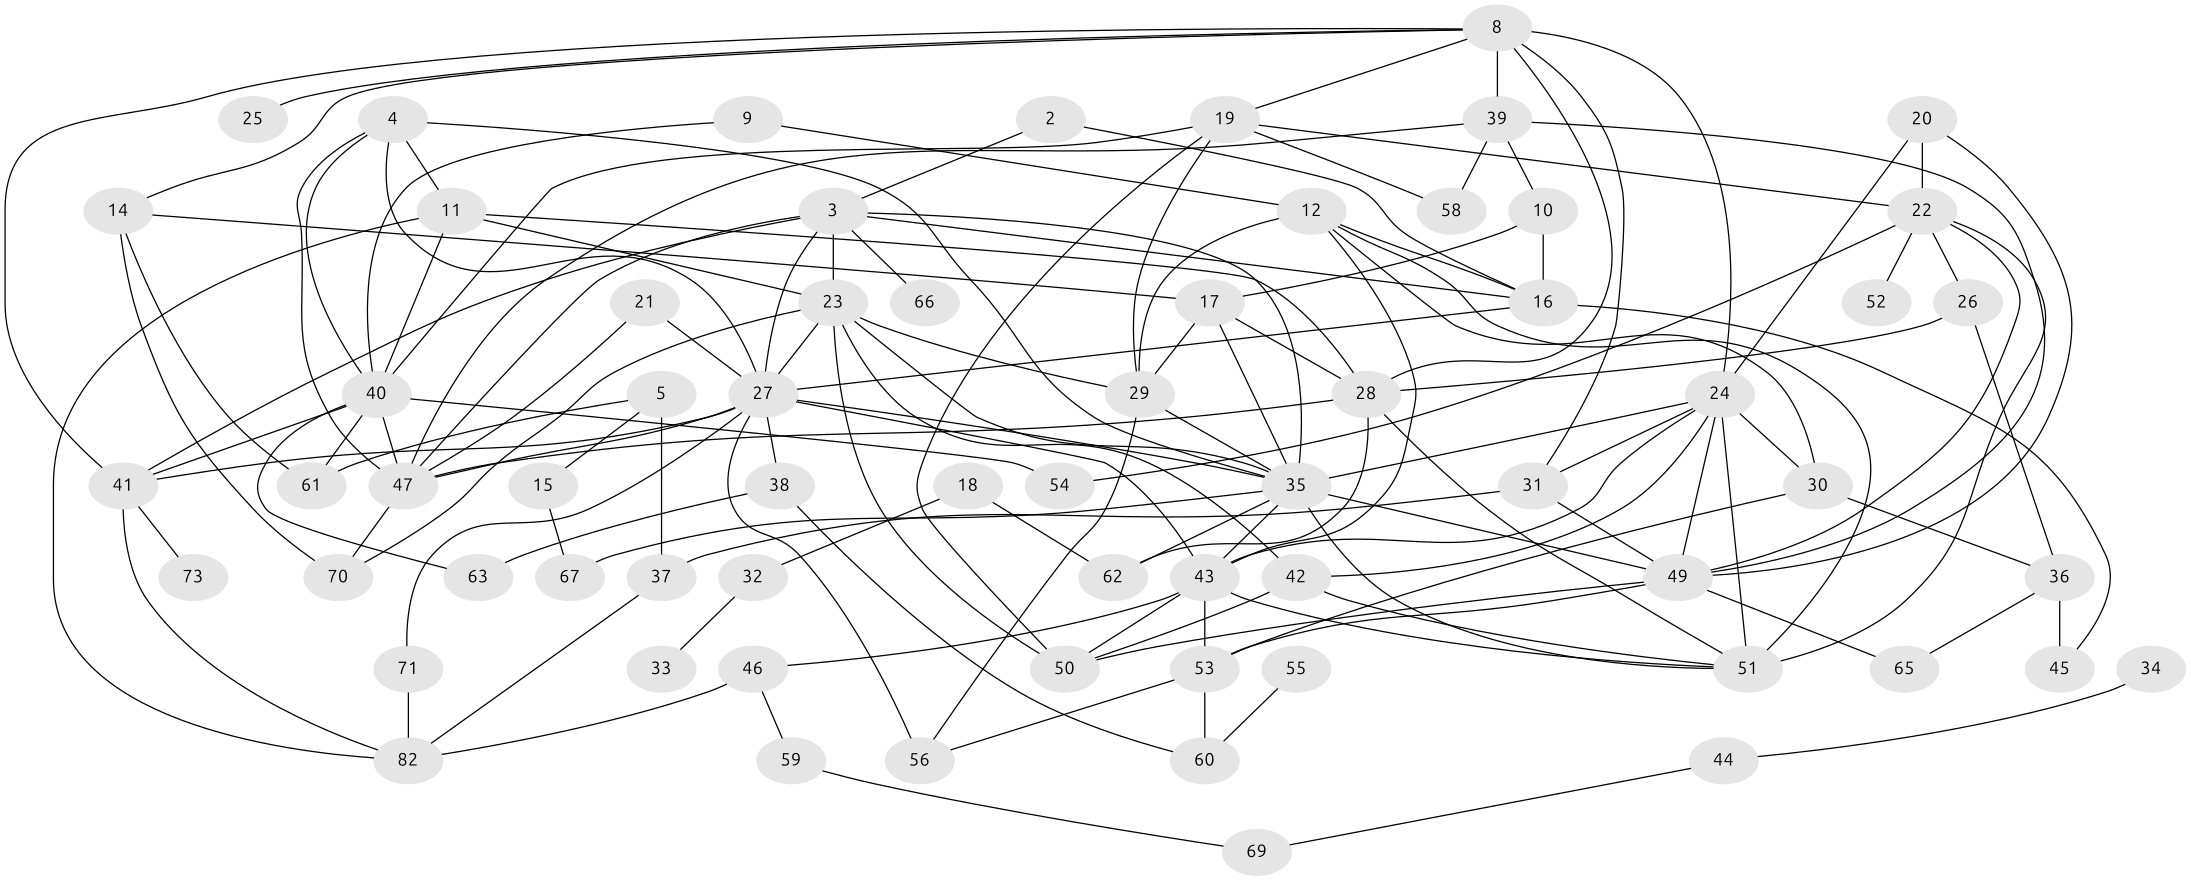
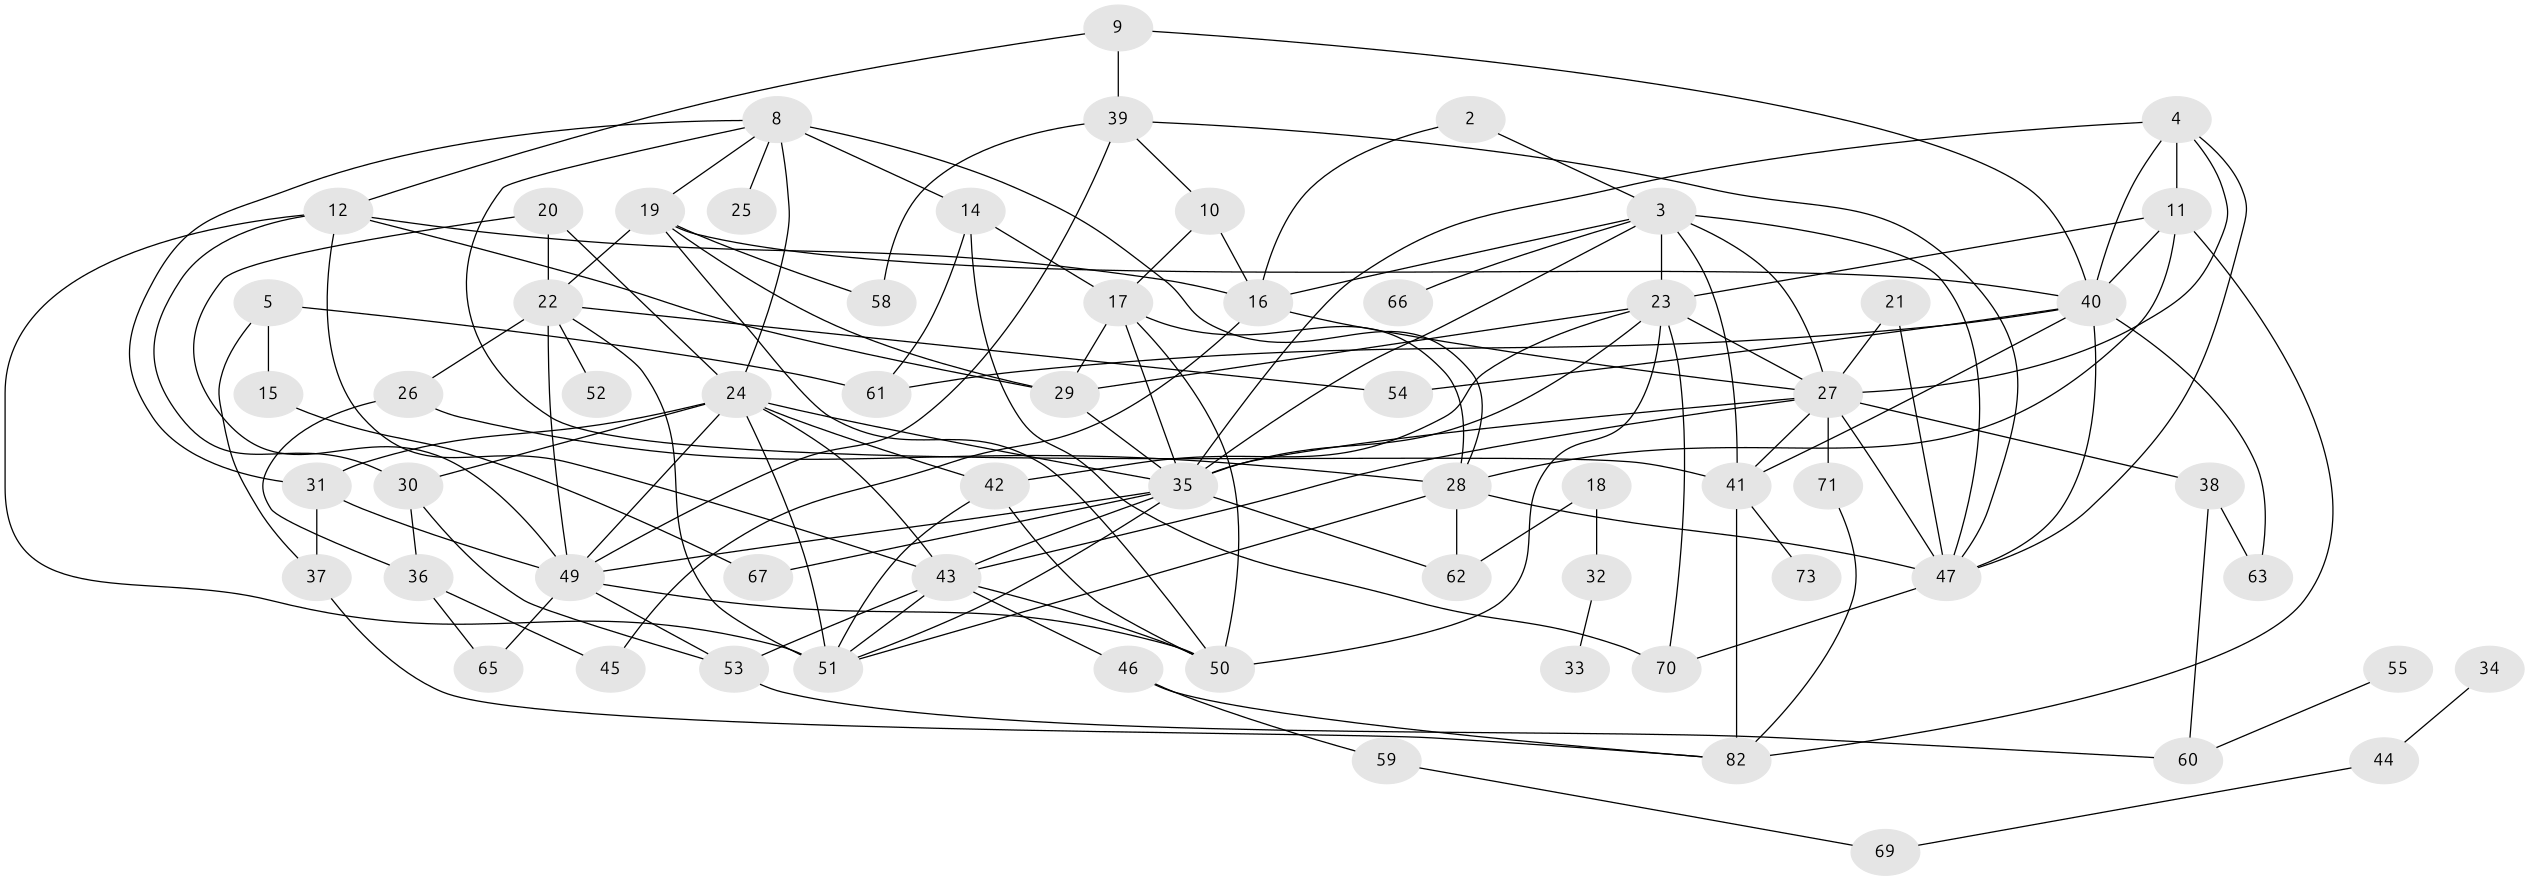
edge "8" -- "39": now "9" -- "39"
edge "17" -- "50": added
node "56": removed
